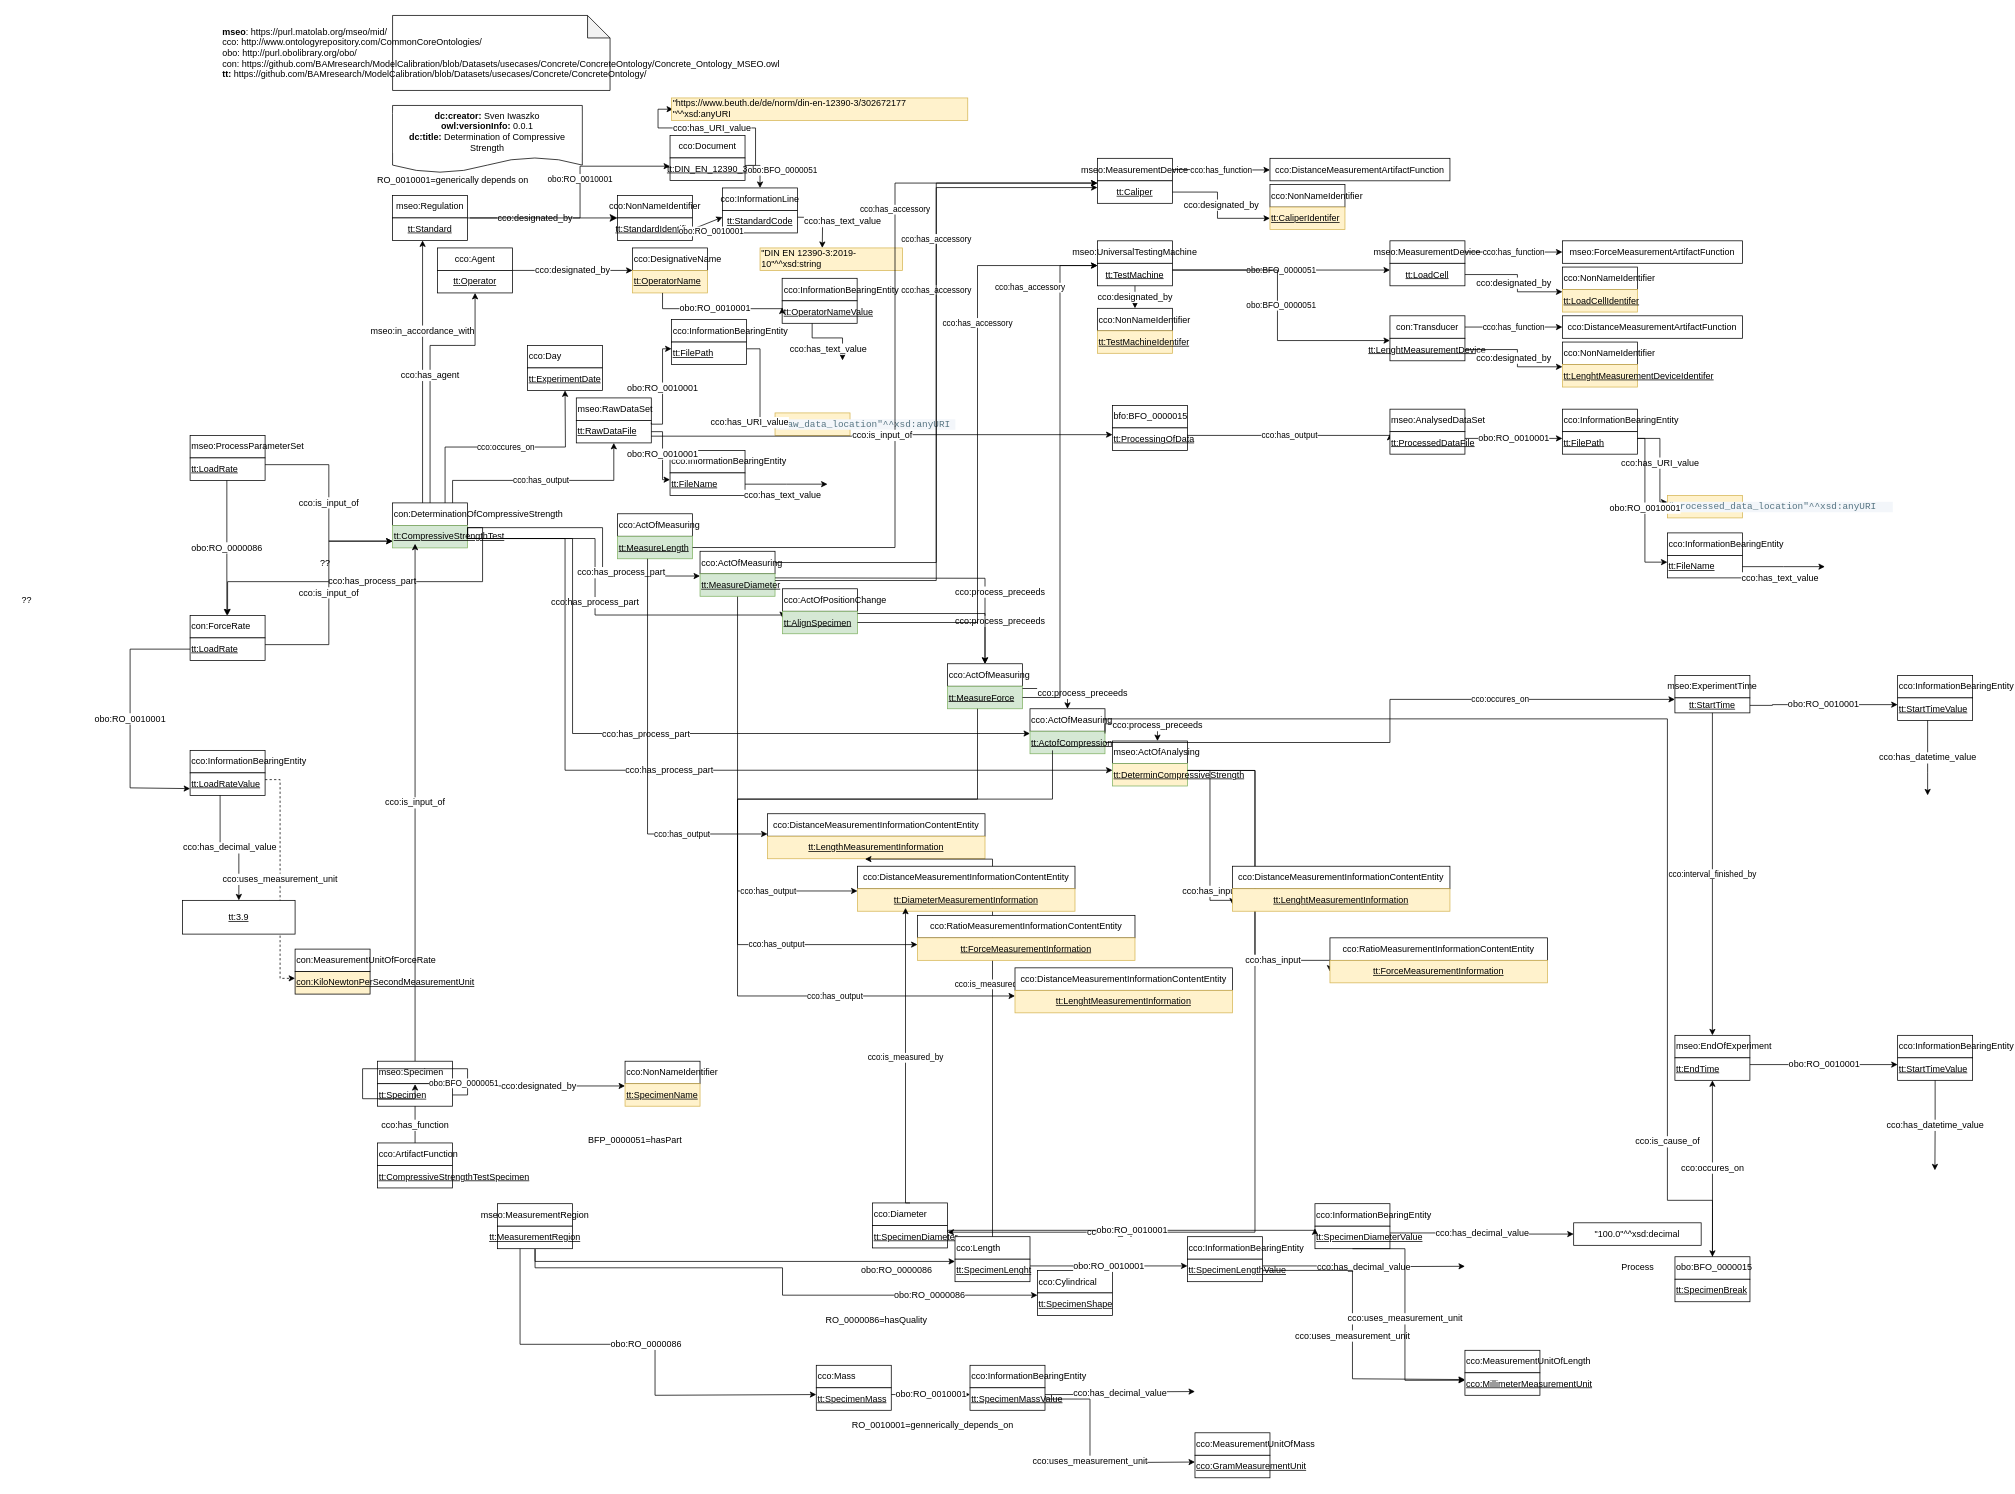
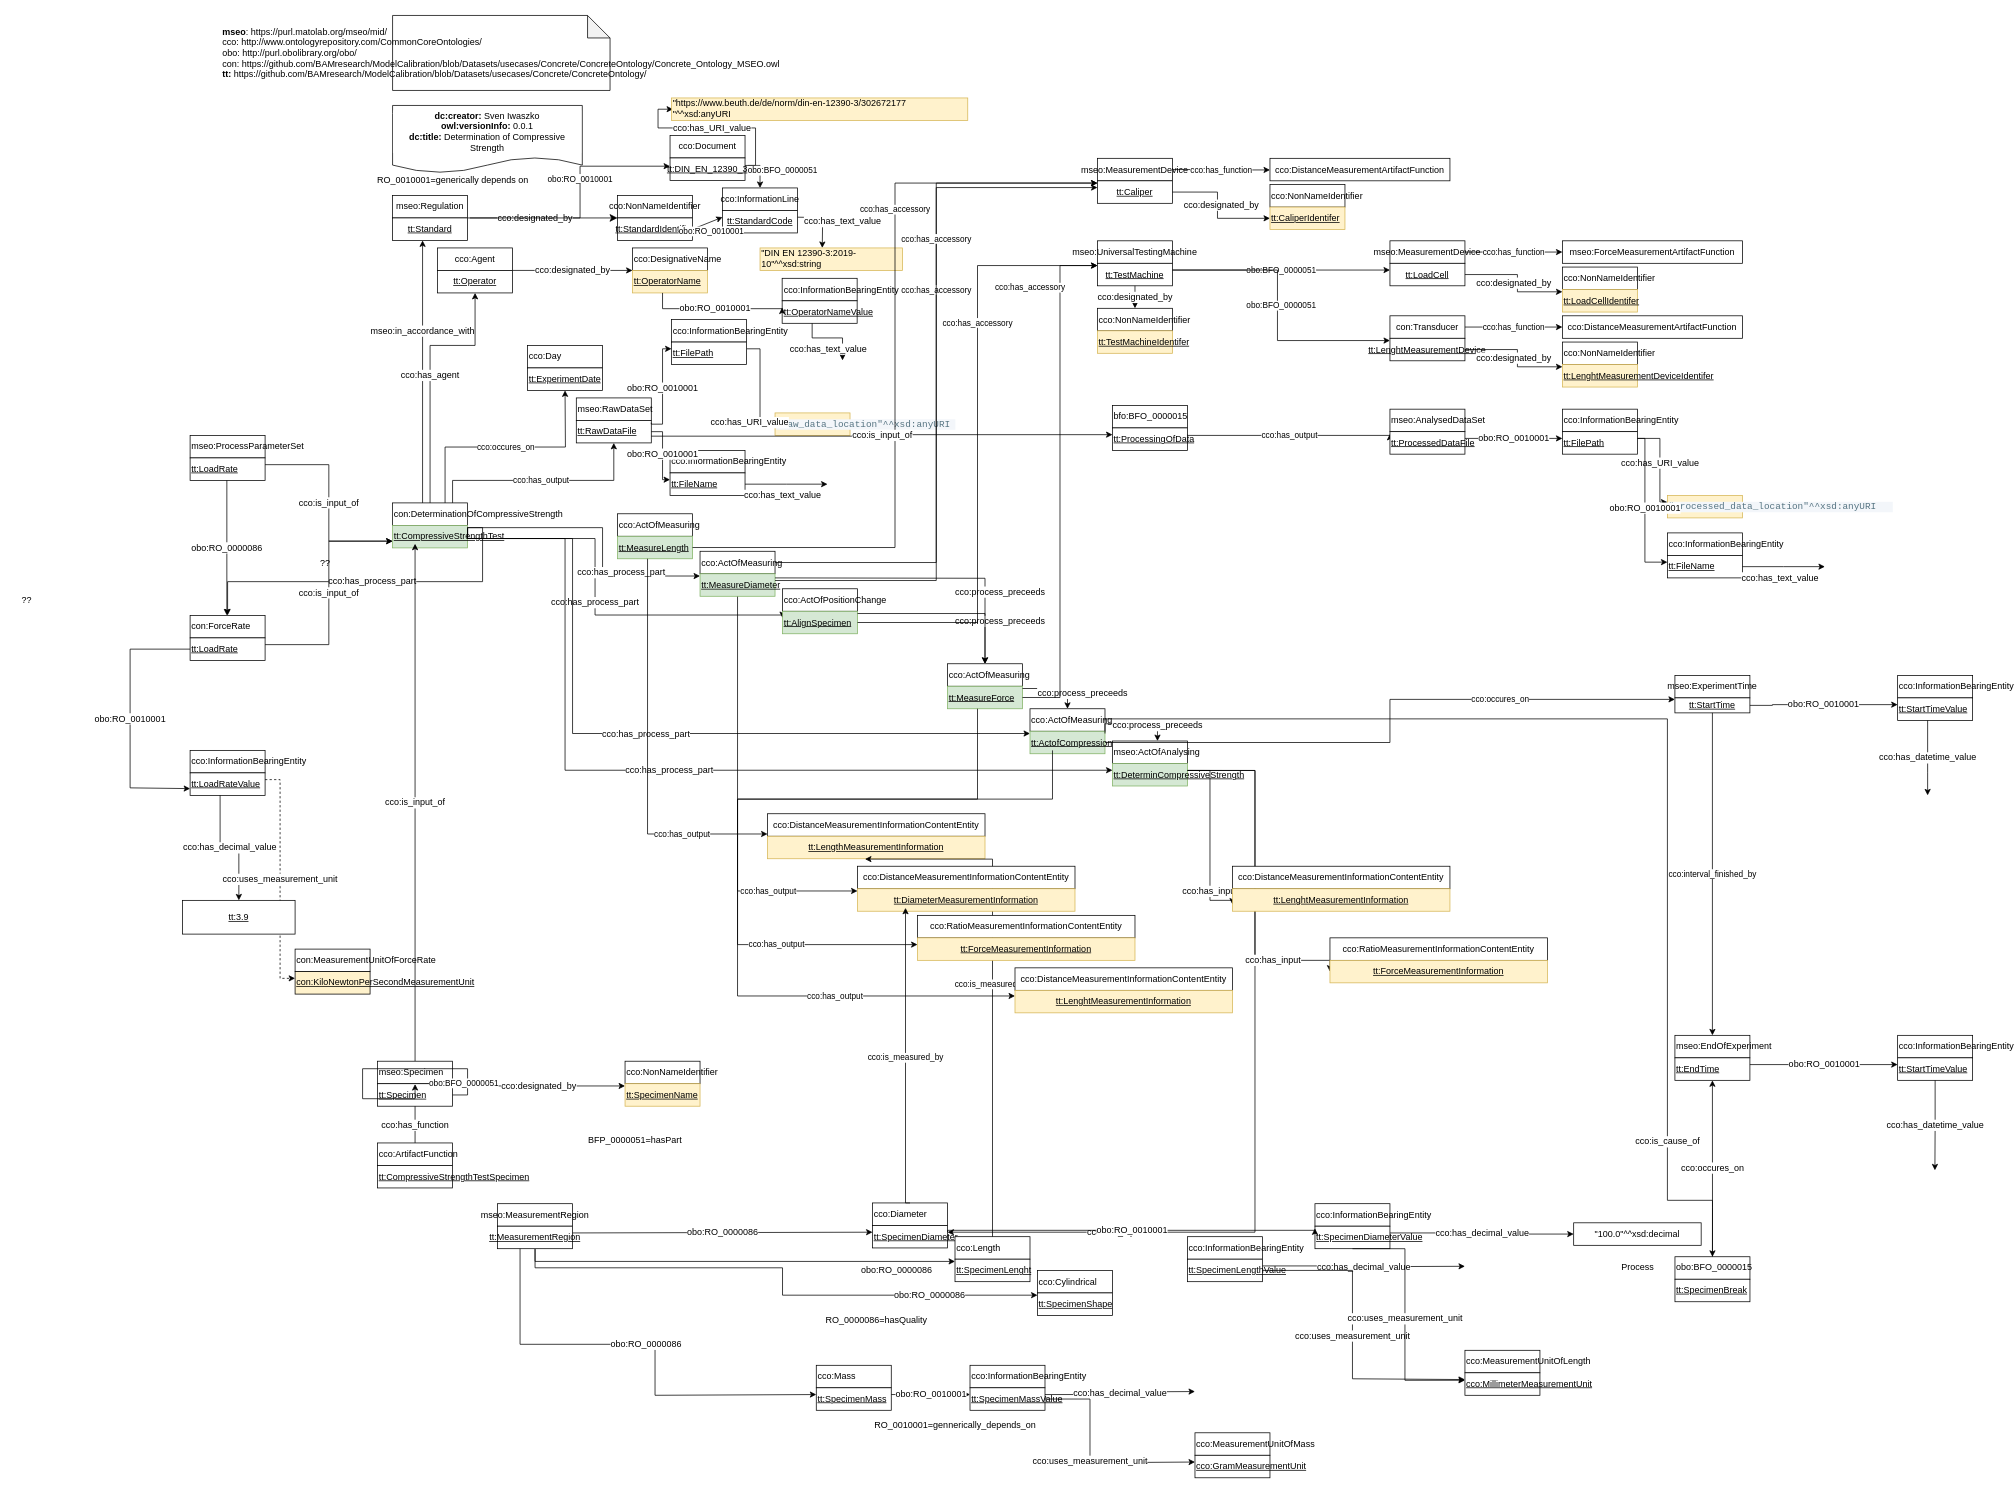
node "tt:DeterminCompressiveStrength": fillcolor #fff2cc -> #d5e8d4
edge "tt:MeasurementRegion" -> "tt:SpecimenDiameter": added, label "obo:RO_0000086"
edge "tt:SpecimenLenght" -> "tt:SpecimenLengthValue": removed, label "obo:RO_0010001"
node "RO_0010001=gennerically_depends_on": moved (933, 1425) -> (955, 1425)
